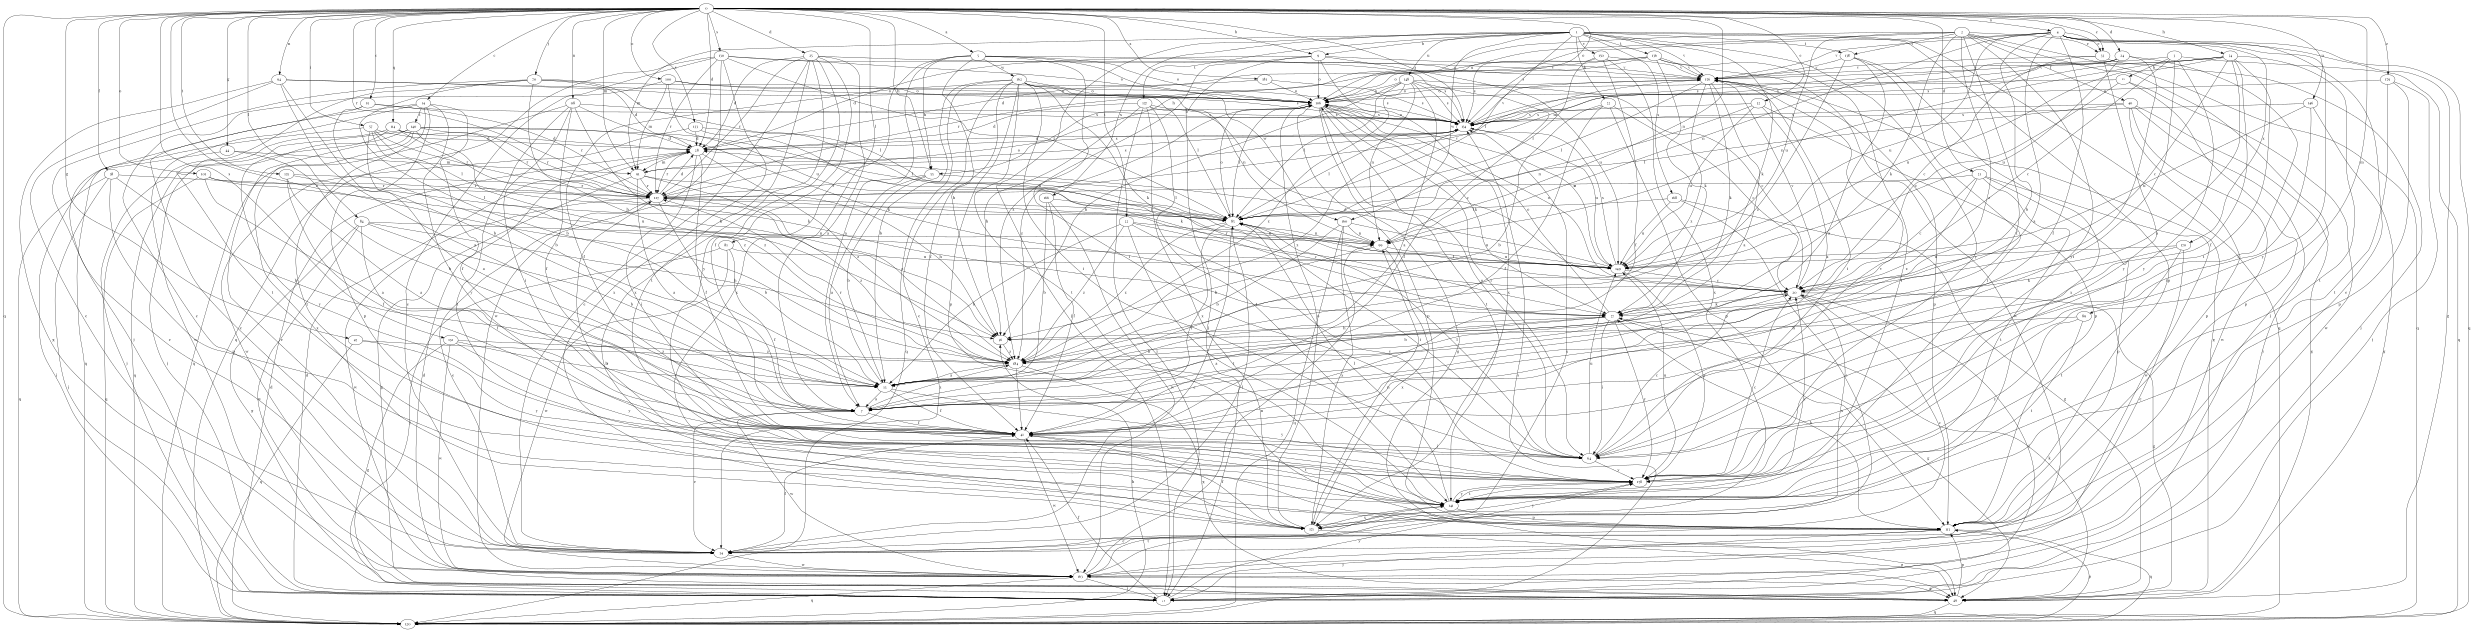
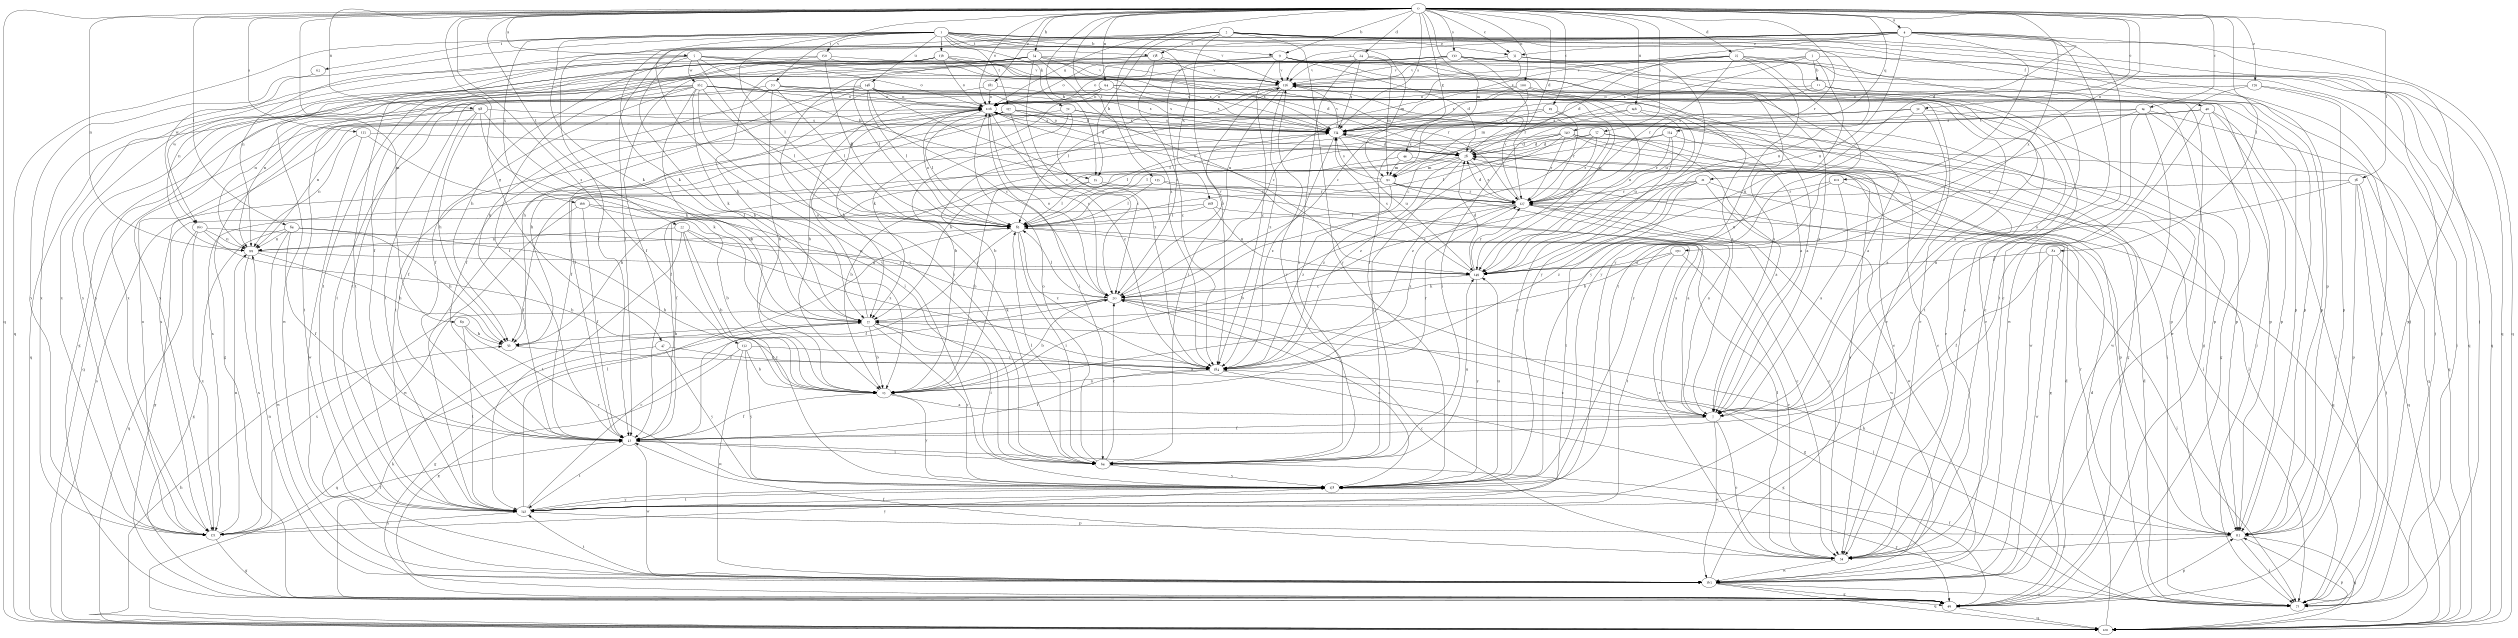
node "62": added
